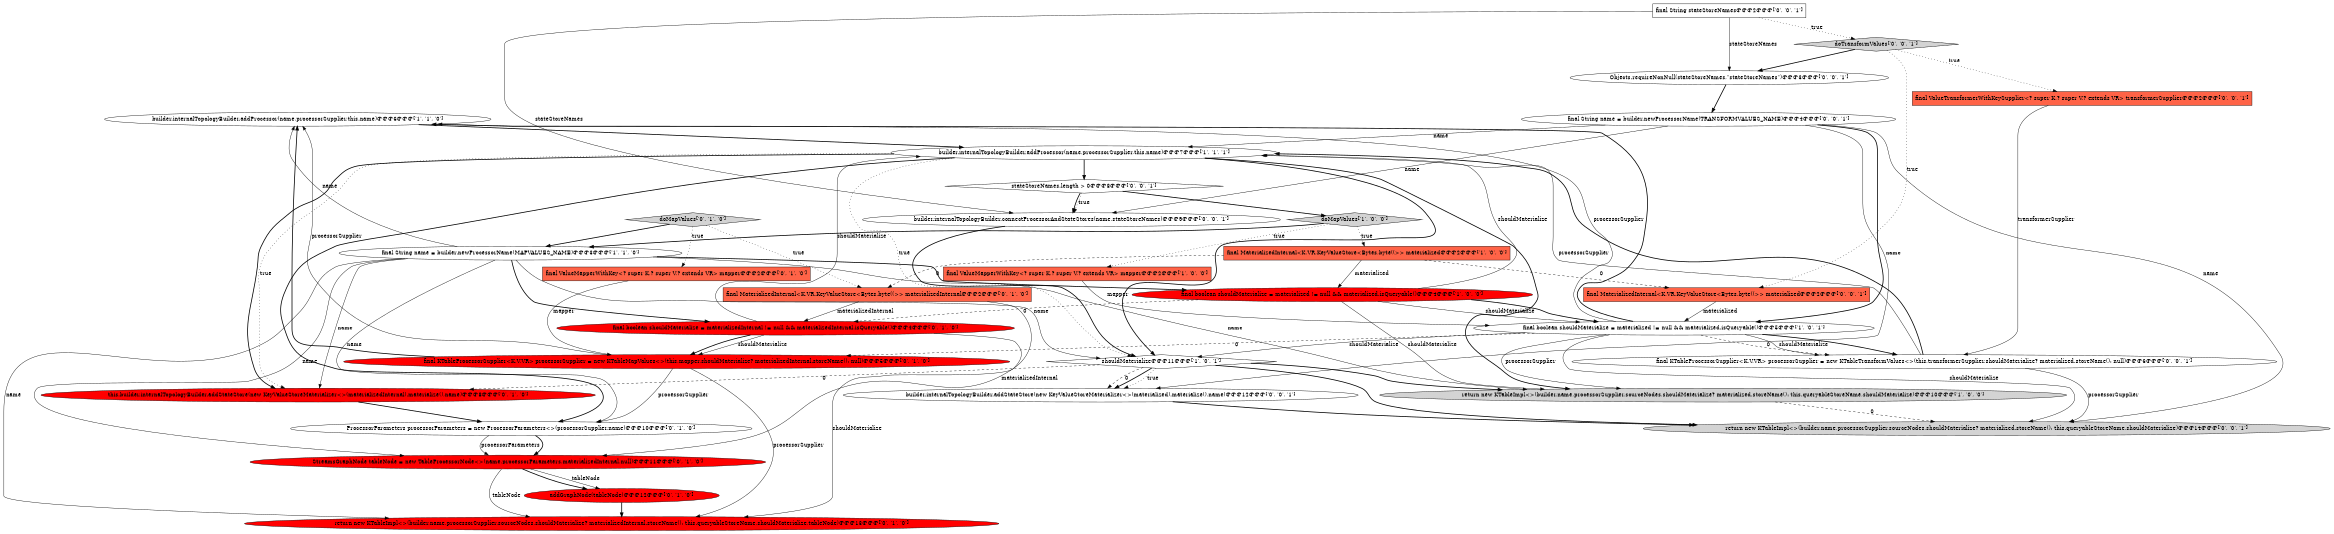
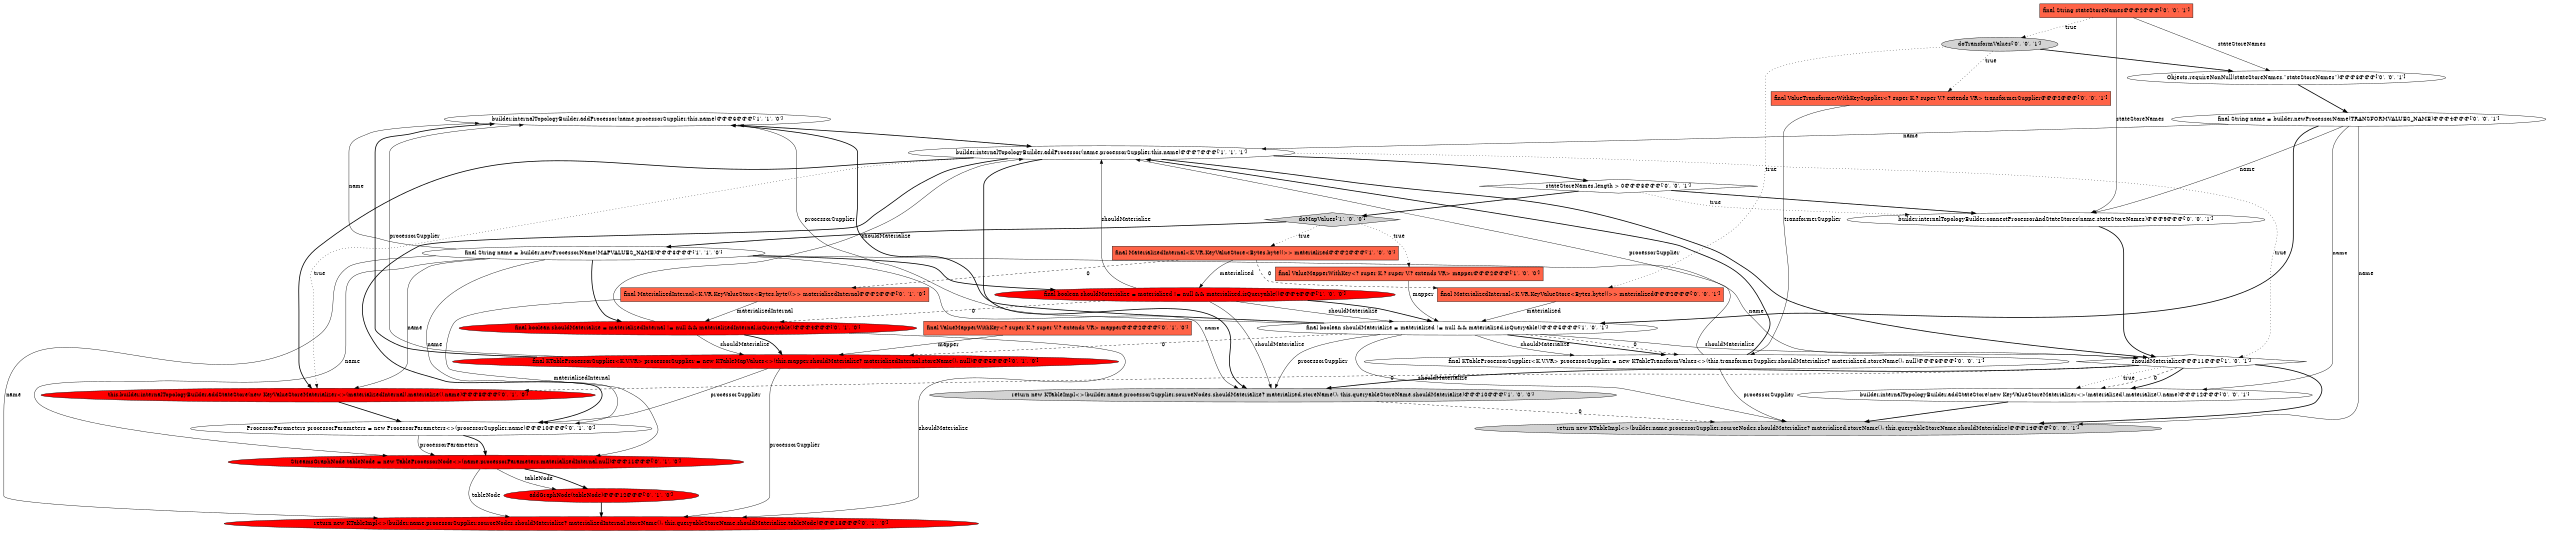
node "final String stateStoreNames@@@2@@@['0', '0', '1']": fillcolor white -> tomato
node "doTransformValues['0', '0', '1']": shape diamond -> ellipse
node "doMapValues['0', '1', '0']": removed
